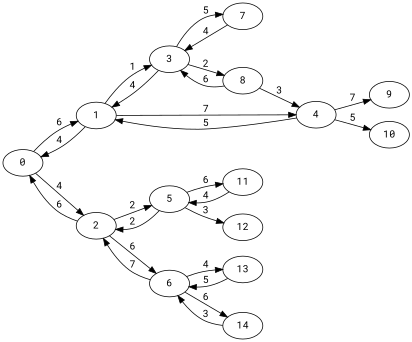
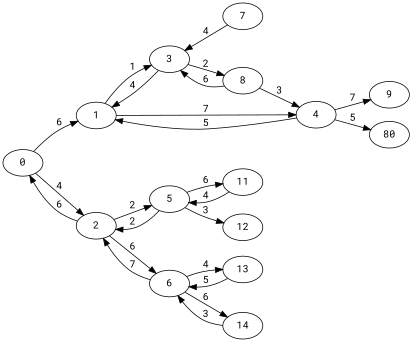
edge "3" -> "7": removed, label "5"
node "10": label "10" -> "80"
edge "1" -> "0": removed, label "4"
